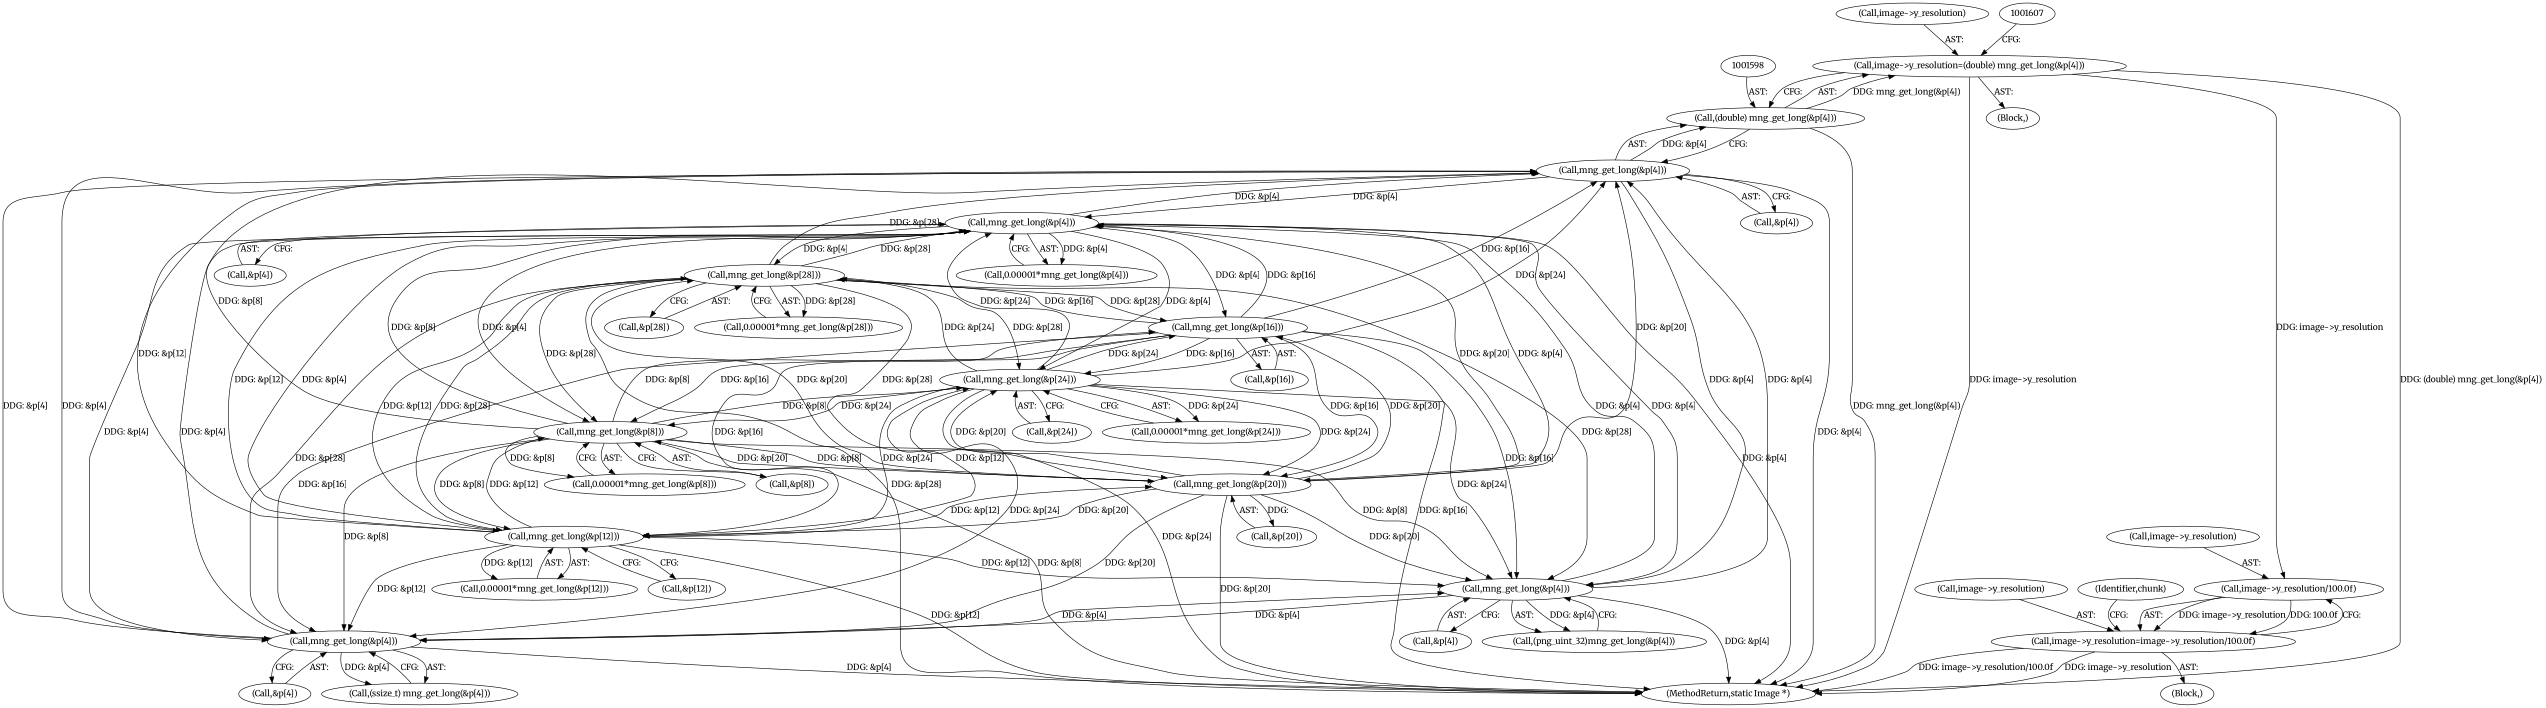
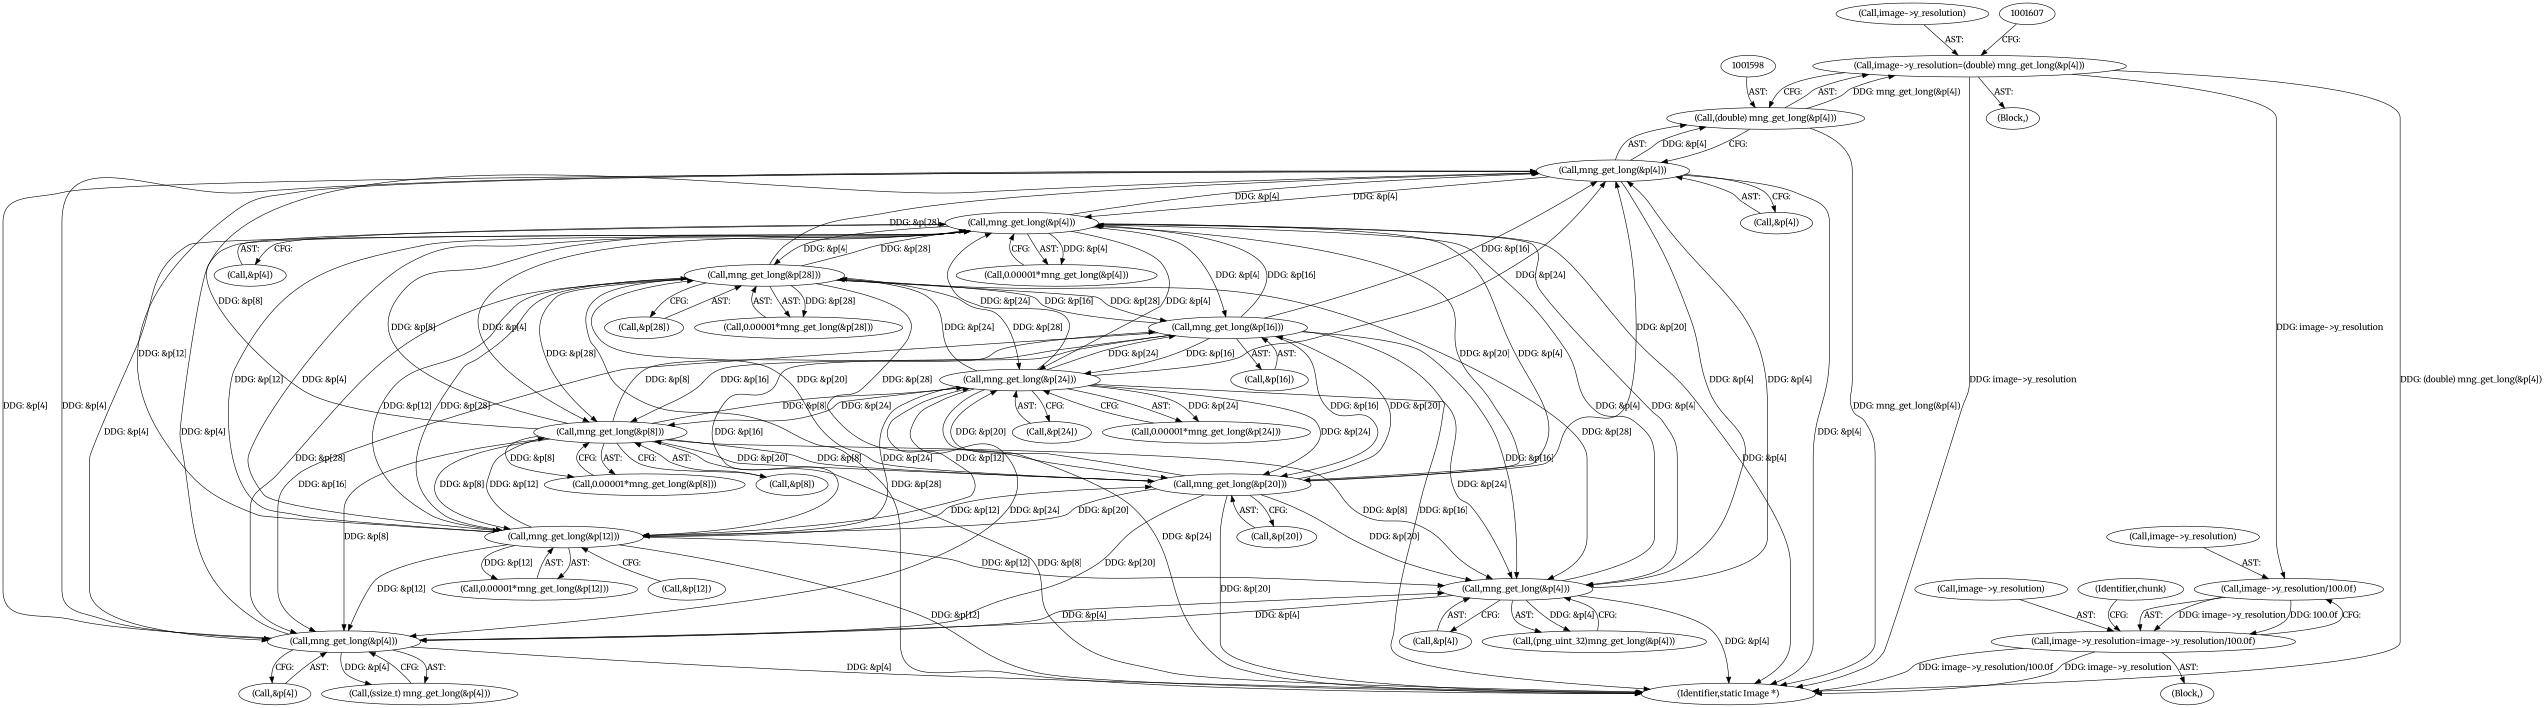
edge "(Call,0.00001*mng_get_long(&p[28]))" -> "(Call,mng_get_long(&p[28]))": label "CFG: " -> "AST: "
edge "(Call,mng_get_long(&p[20]))" -> "(Call,&p[20])": label "DDG: " -> "CFG: "
edge "(Call,mng_get_long(&p[12]))" -> "(Call,&p[12])": removed, label "CFG:"
node "(MethodReturn,static Image *)": label "(MethodReturn,static Image *)" -> "(Identifier,static Image *)"
